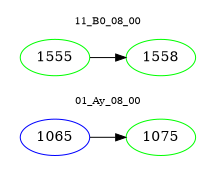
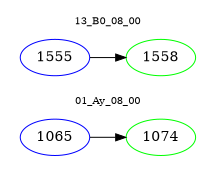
cluster "11_B0_08_00": label "11_B0_08_00" -> "13_B0_08_00"
node "1555": color green -> blue
node "1075": label "1075" -> "1074"
